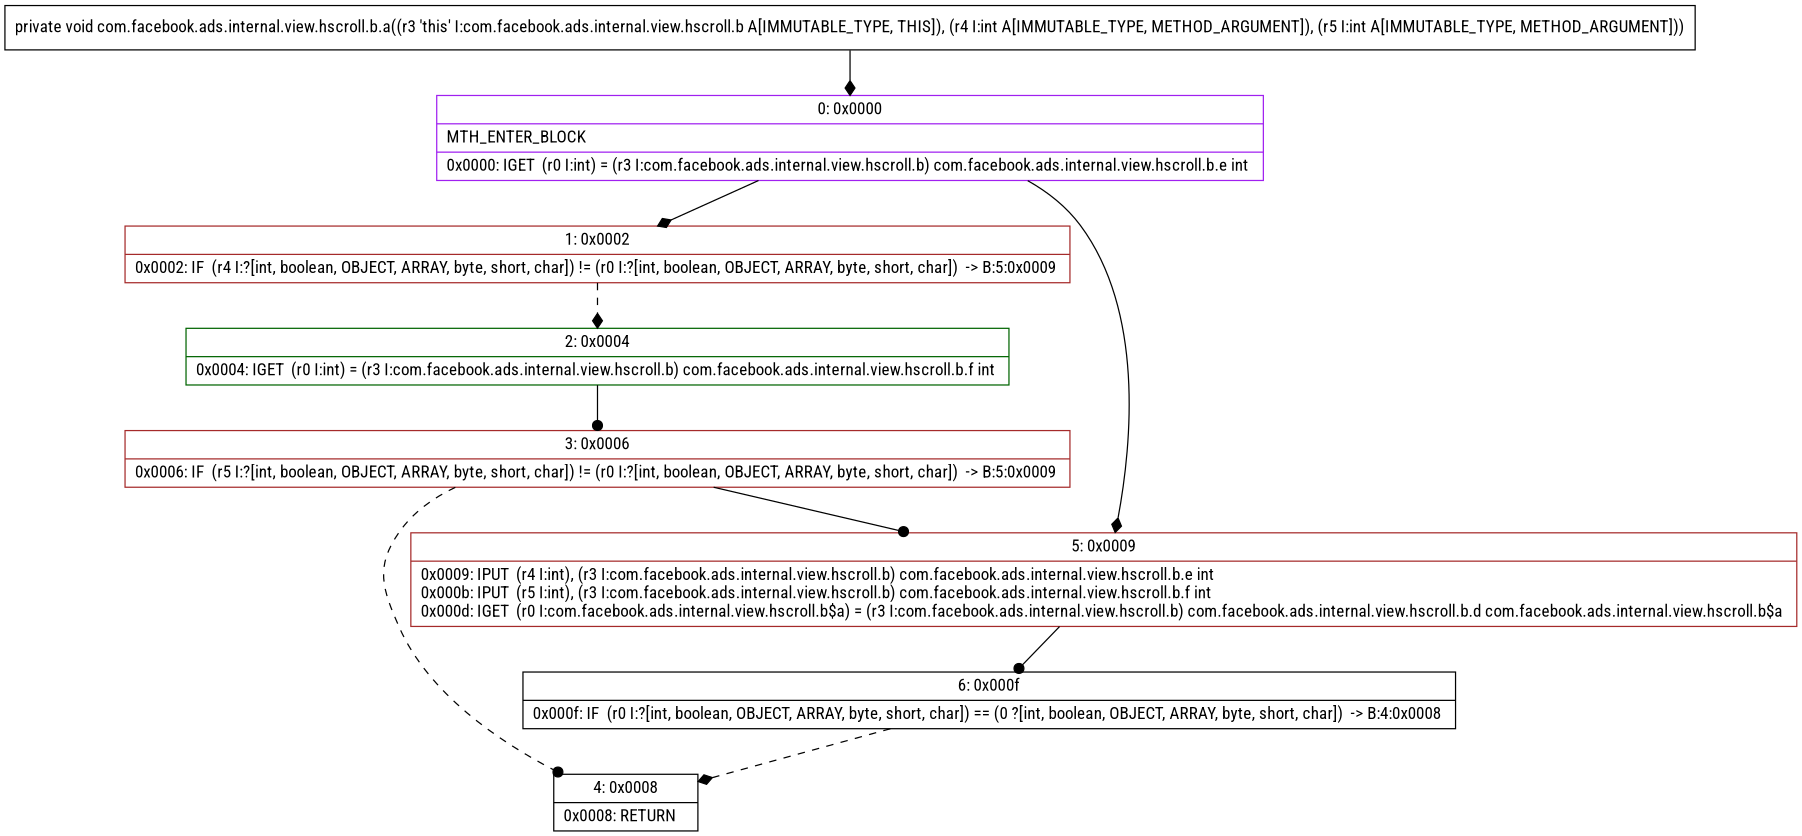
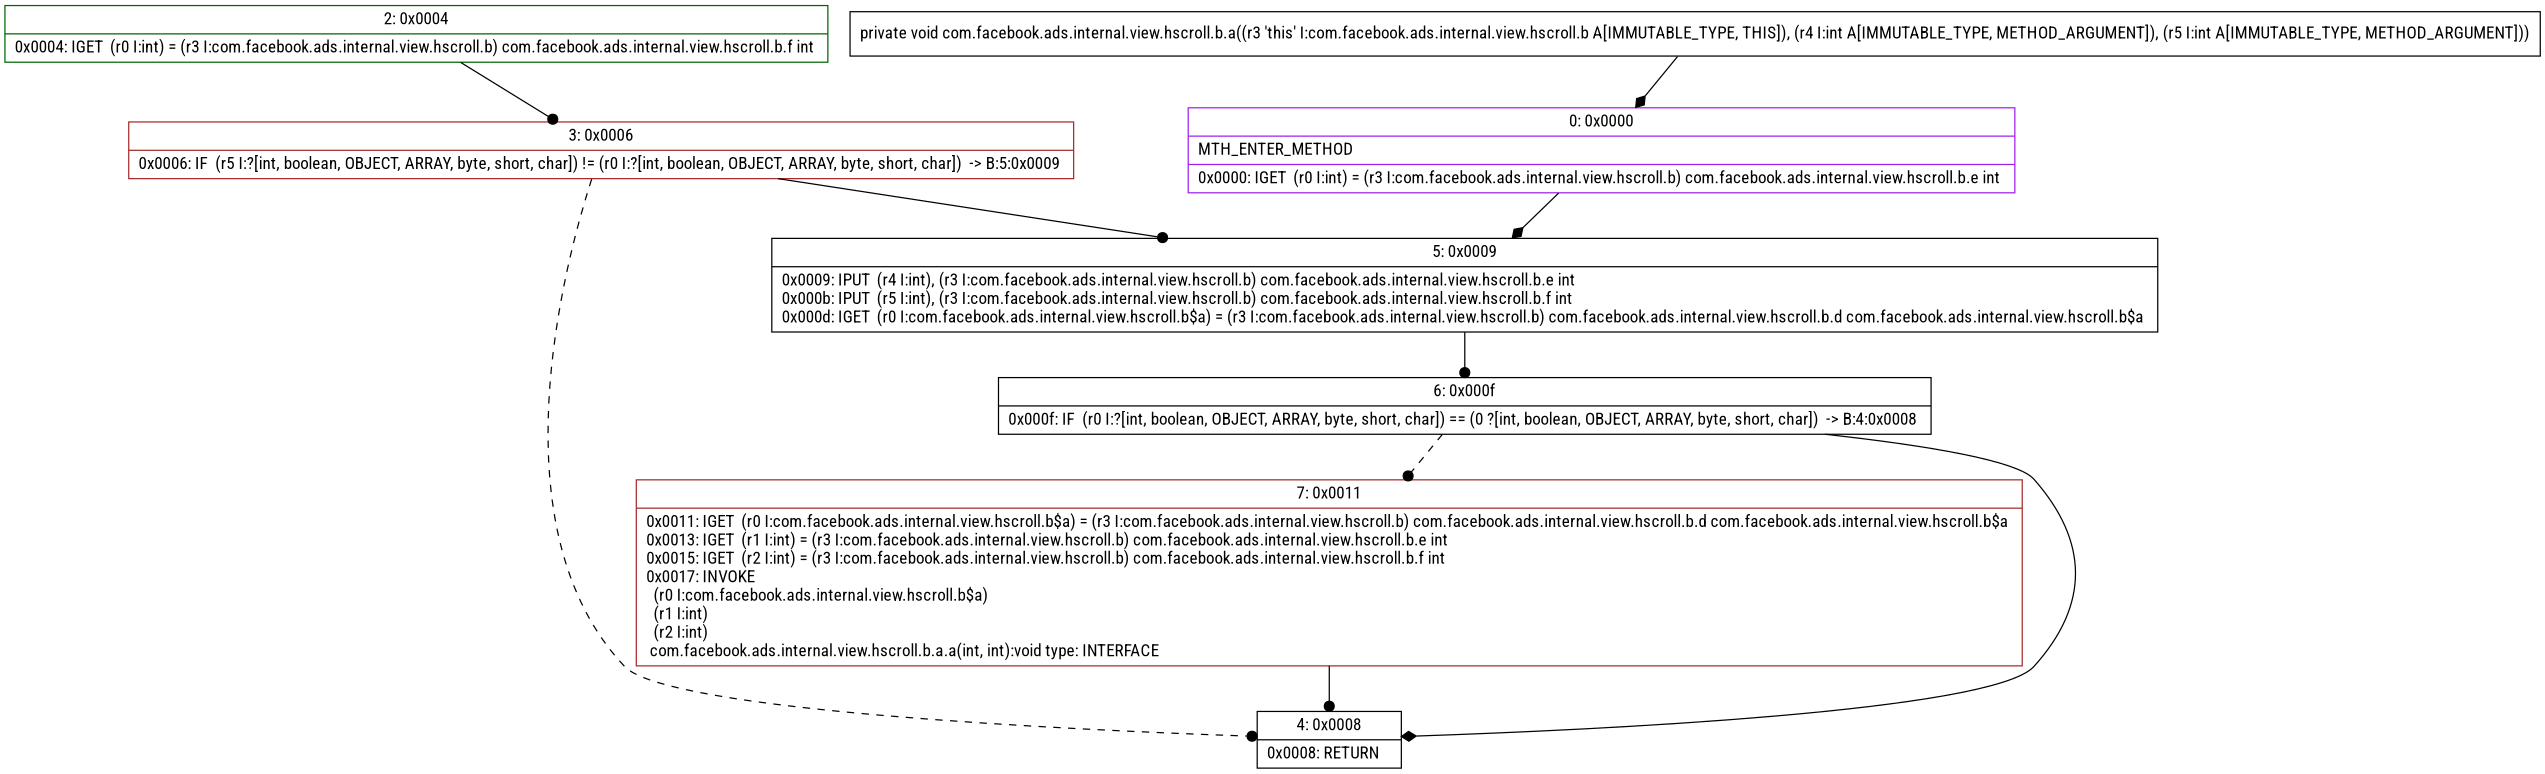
node "0: 0x0000": text "MTH_ENTER_BLOCK" -> "MTH_ENTER_METHOD"
node "1: 0x0002": removed
node "7: 0x0011": added
node "5: 0x0009": color brown -> black
edge "6: 0x000f" -> "4: 0x0008": style dashed -> solid
